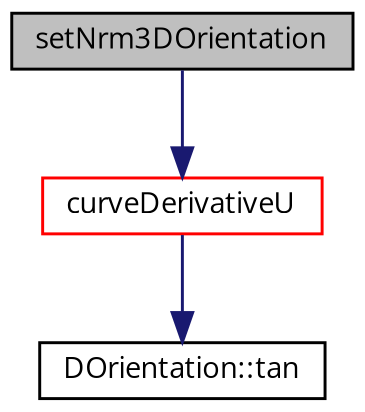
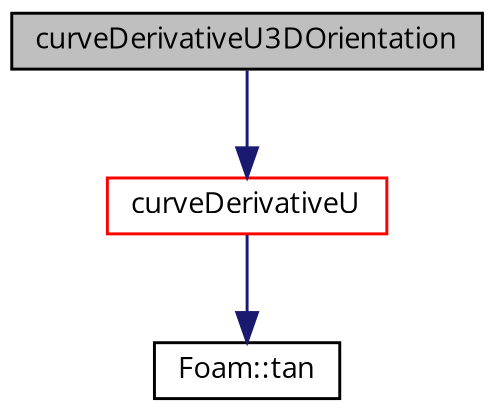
node "setNrm3DOrientation": label "setNrm3DOrientation" -> "curveDerivativeU3DOrientation"
node "DOrientation::tan": label "DOrientation::tan" -> "Foam::tan"
